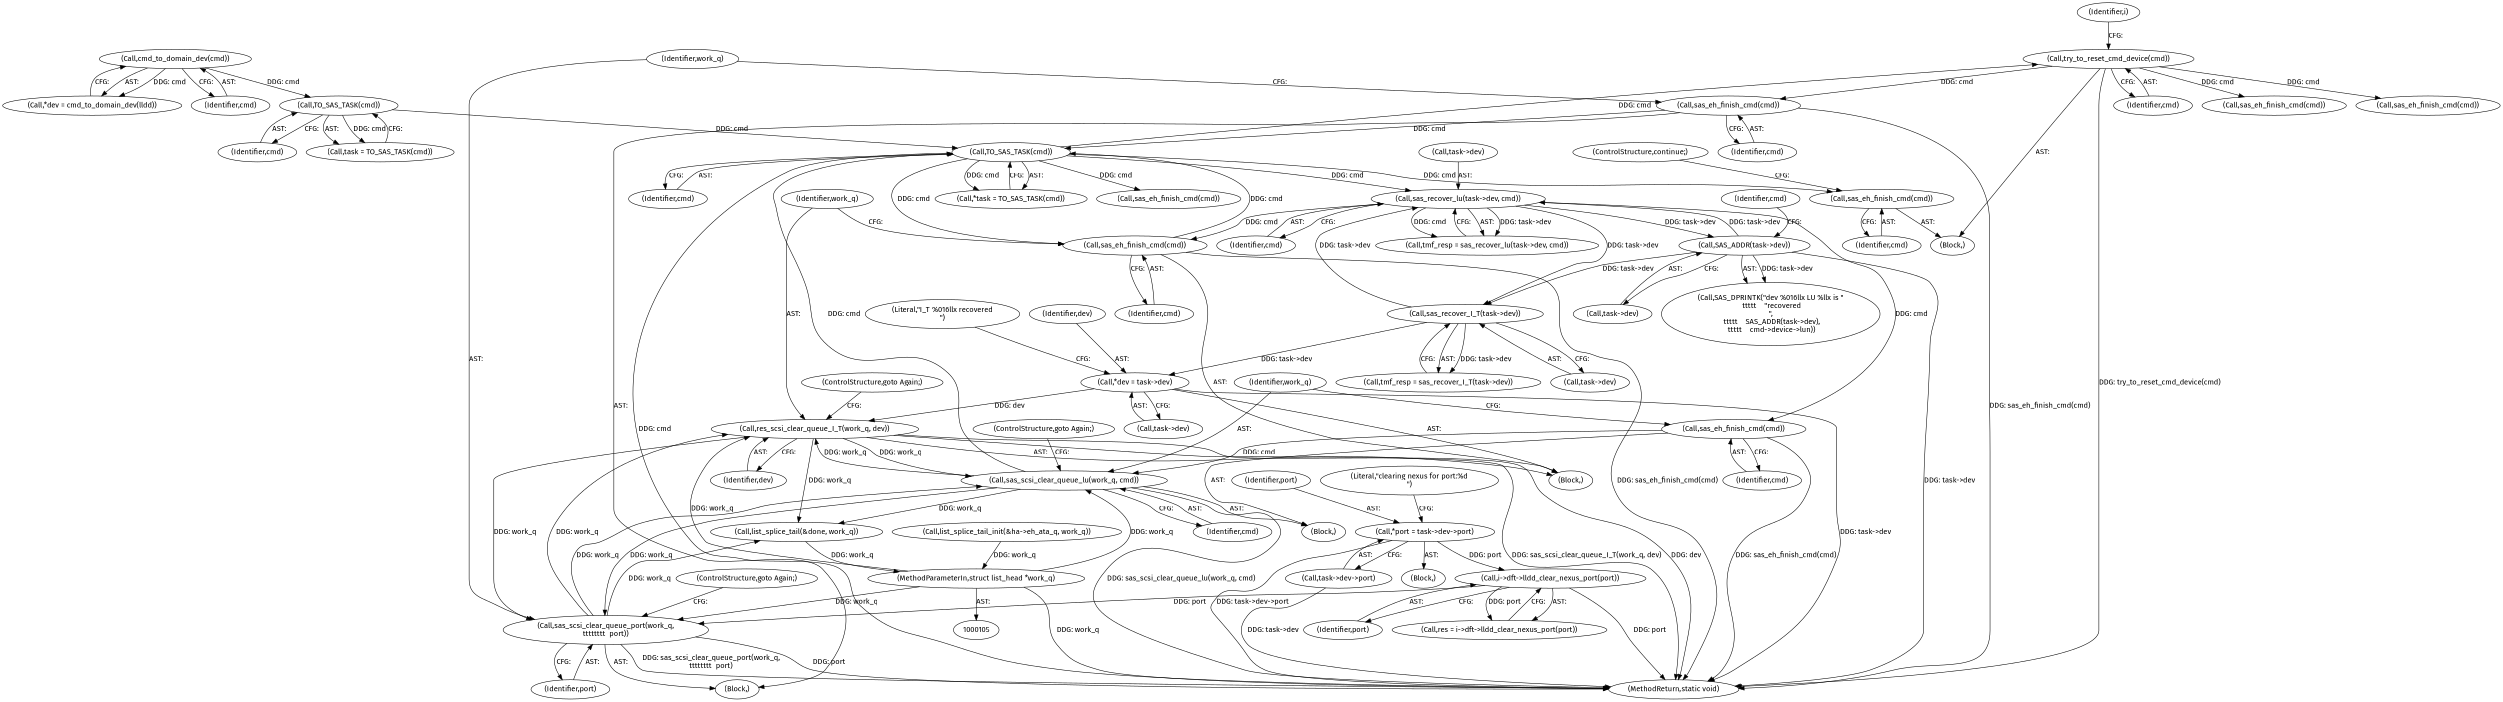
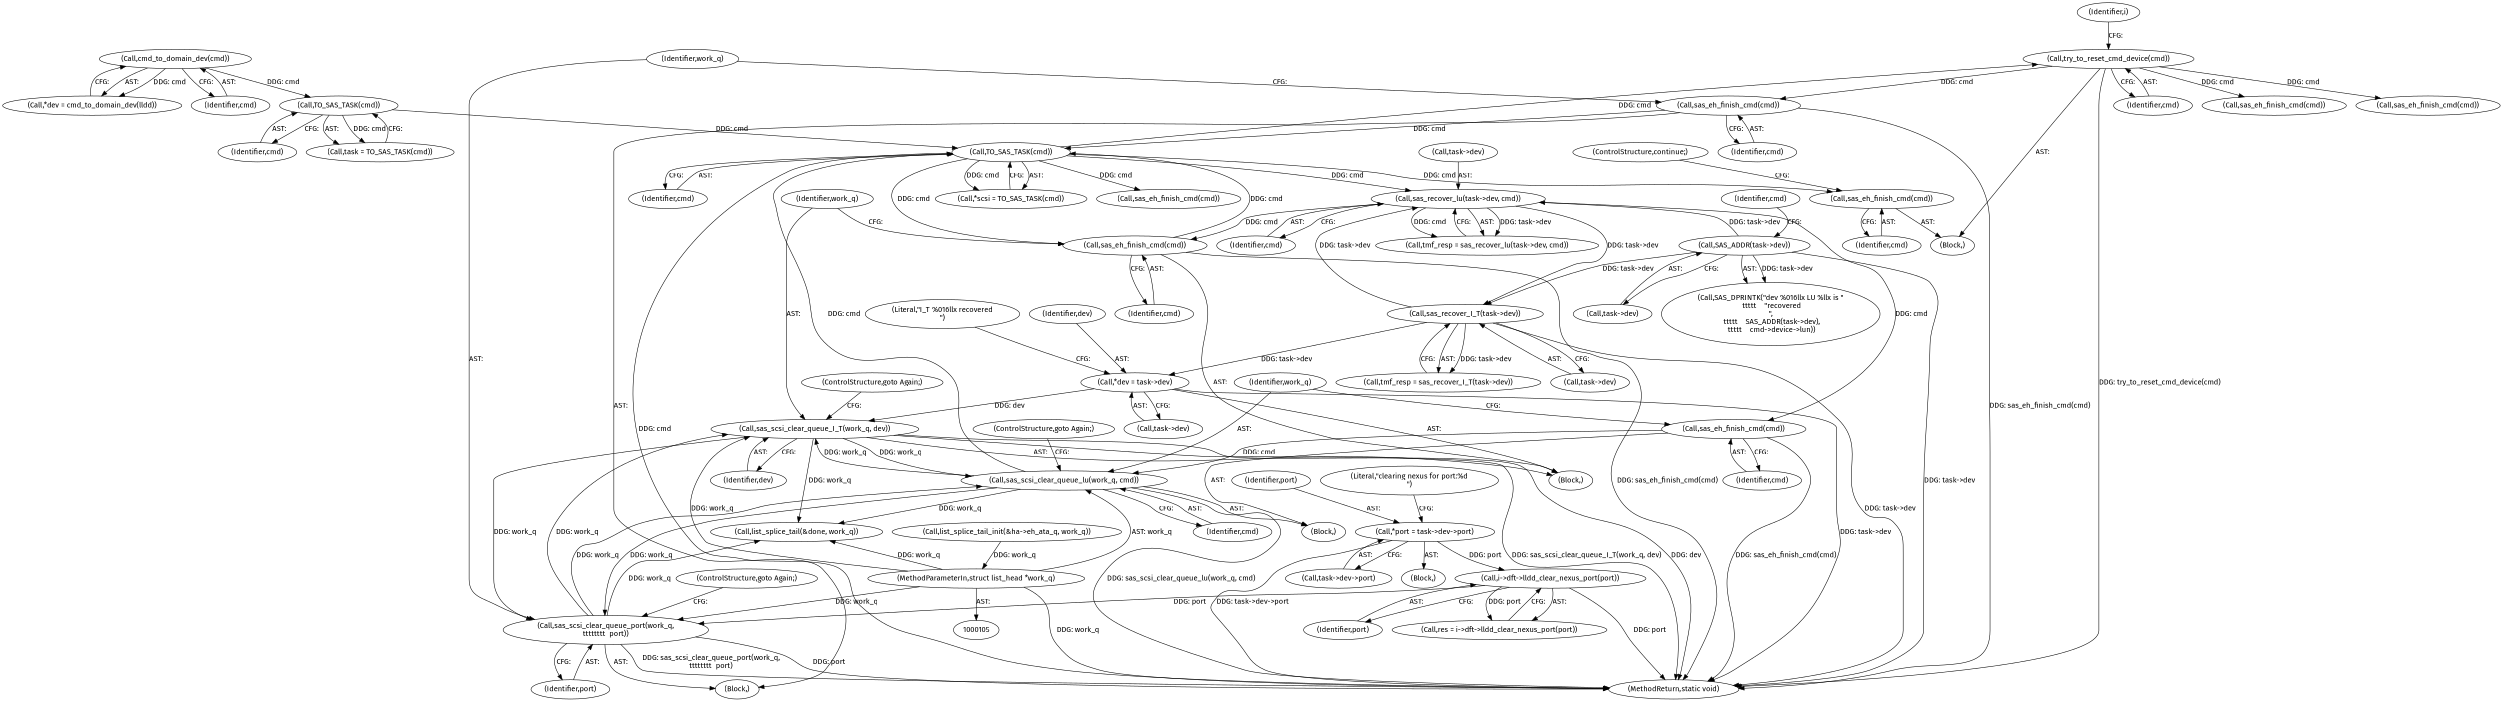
node "(Call,*task = TO_SAS_TASK(cmd))": label "(Call,*task = TO_SAS_TASK(cmd))" -> "(Call,*scsi = TO_SAS_TASK(cmd))"
edge "(Call,sas_recover_lu(task->dev, cmd))" -> "(Call,SAS_ADDR(task->dev))": removed, label "DDG: task->dev"
node "(Call,res_scsi_clear_queue_I_T(work_q, dev))": label "(Call,res_scsi_clear_queue_I_T(work_q, dev))" -> "(Call,sas_scsi_clear_queue_I_T(work_q, dev))"
edge "(MethodParameterIn,struct list_head *work_q)" -> "(Call,sas_scsi_clear_queue_lu(work_q, cmd))": label "DDG: work_q" -> "AST: work_q"
edge "(Call,list_splice_tail(&done, work_q))" -> "(MethodParameterIn,struct list_head *work_q)": reversed
edge "(Call,task->dev->port)" -> "(MethodReturn,static void)": now "(Call,sas_recover_I_T(task->dev))" -> "(MethodReturn,static void)"
